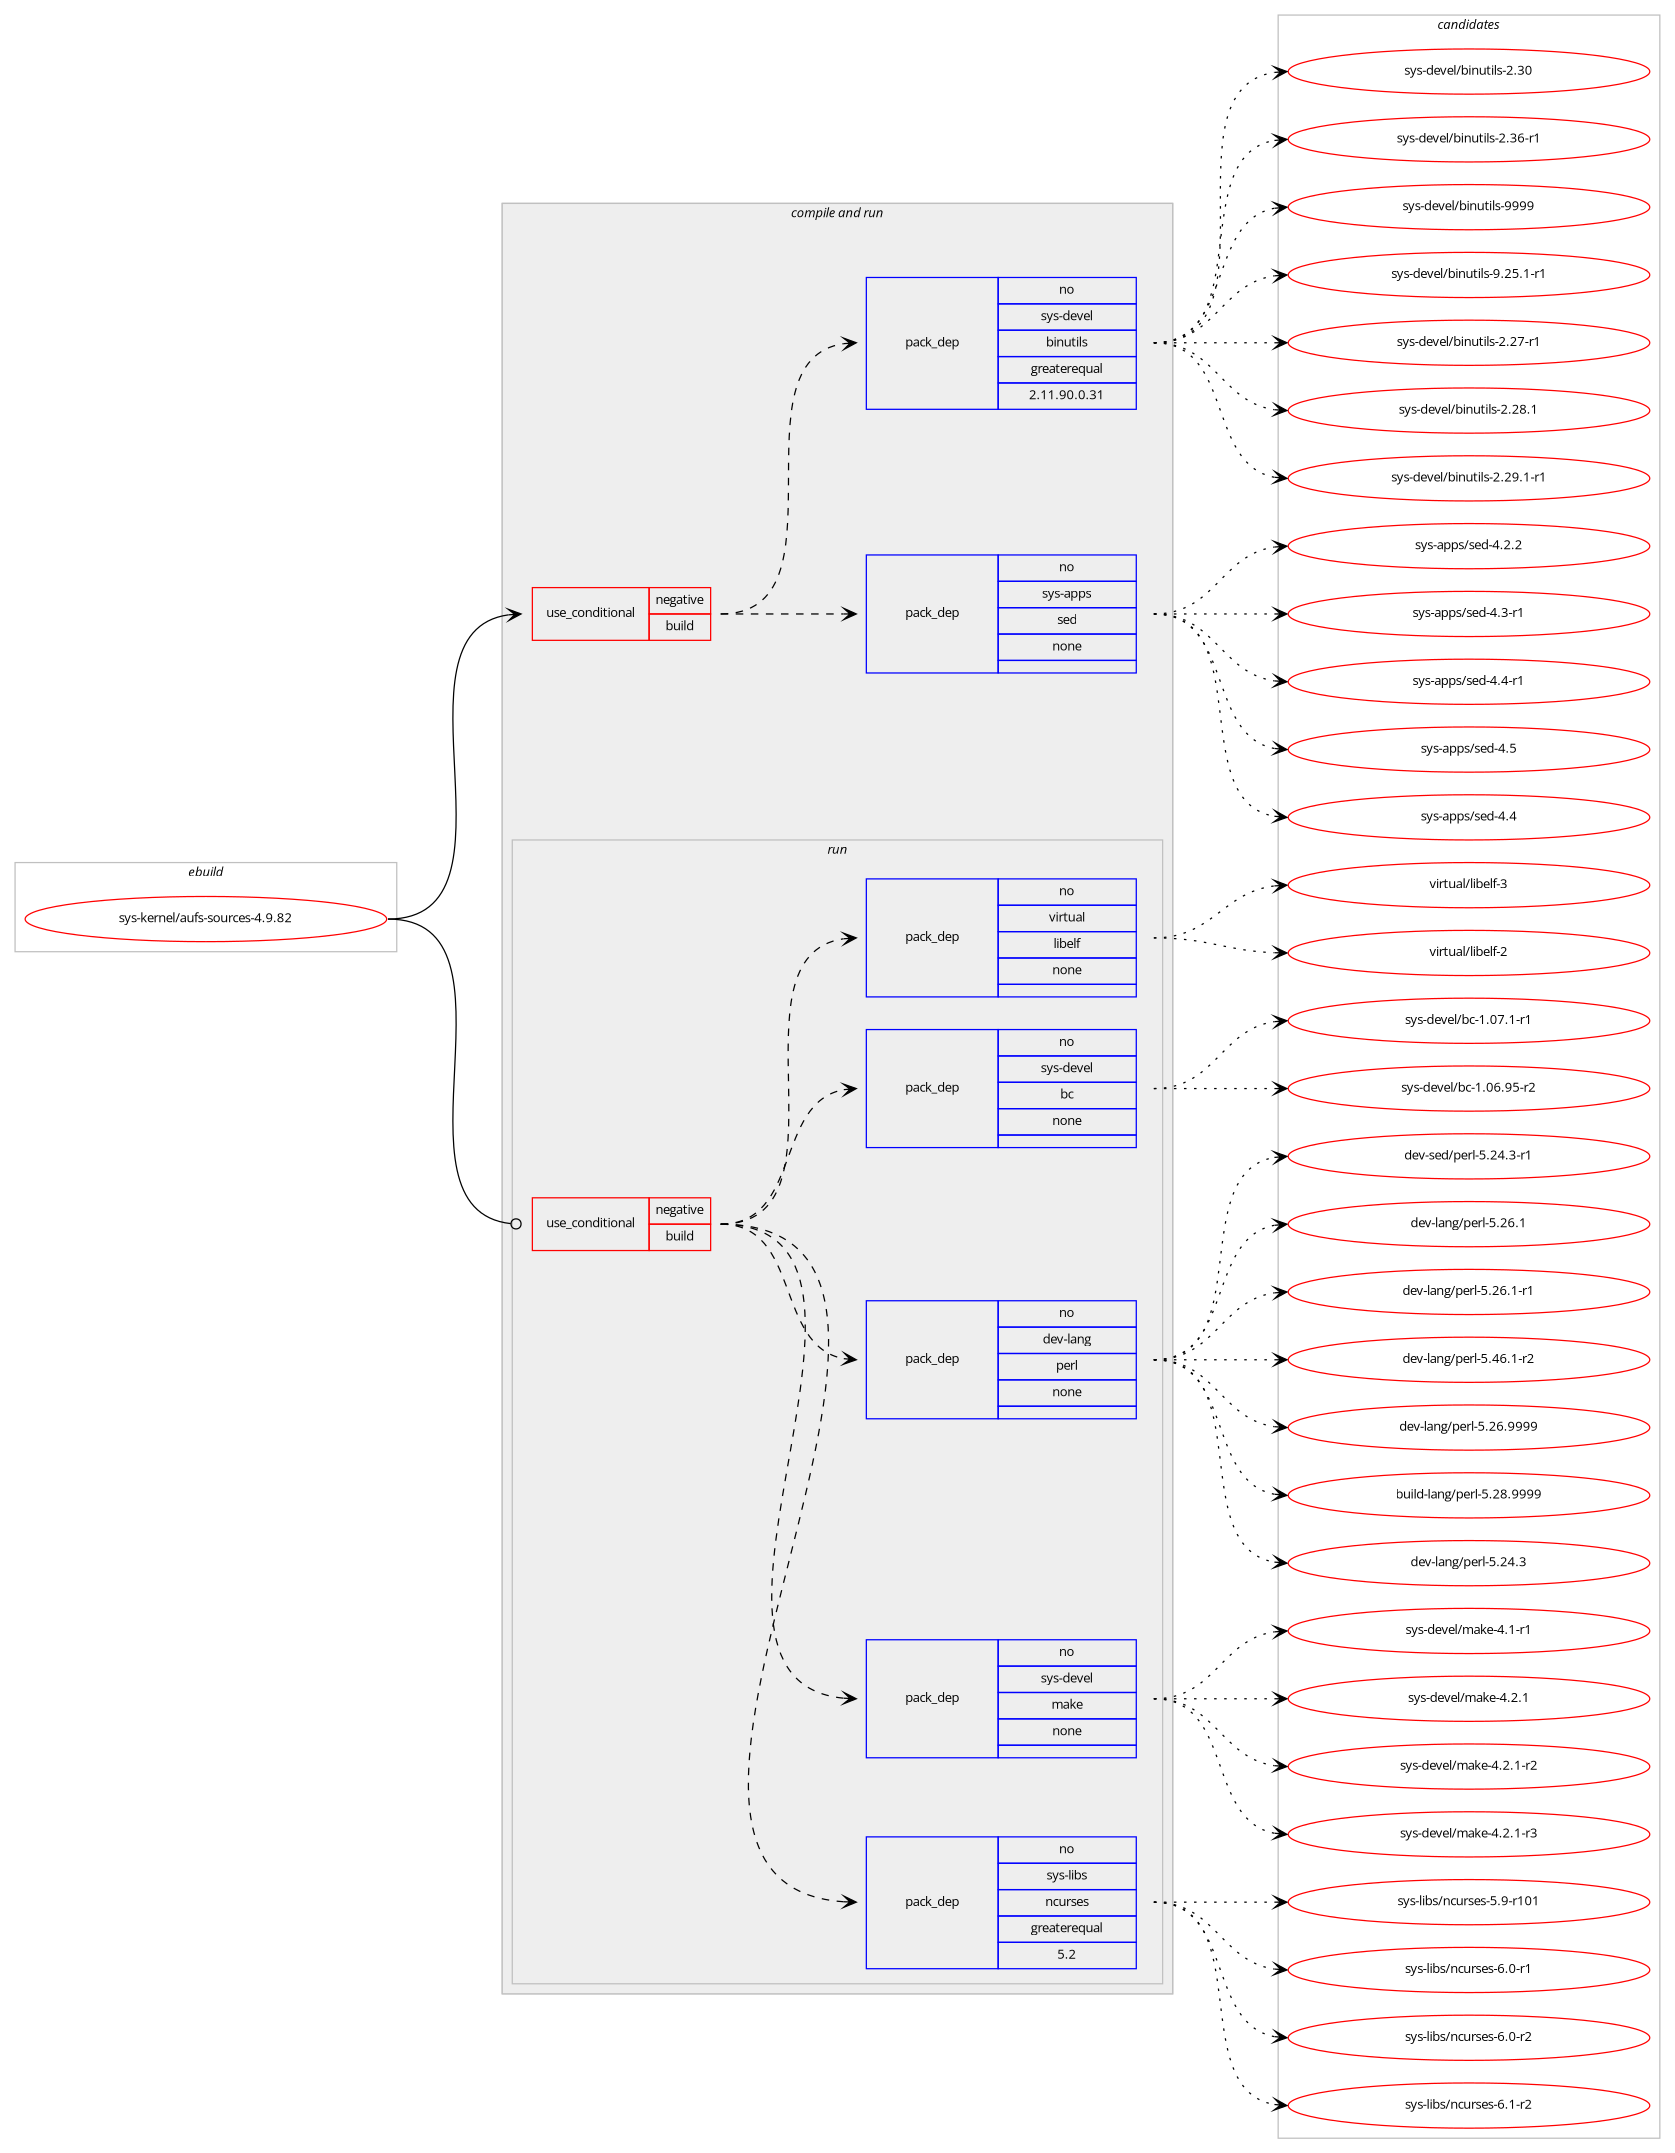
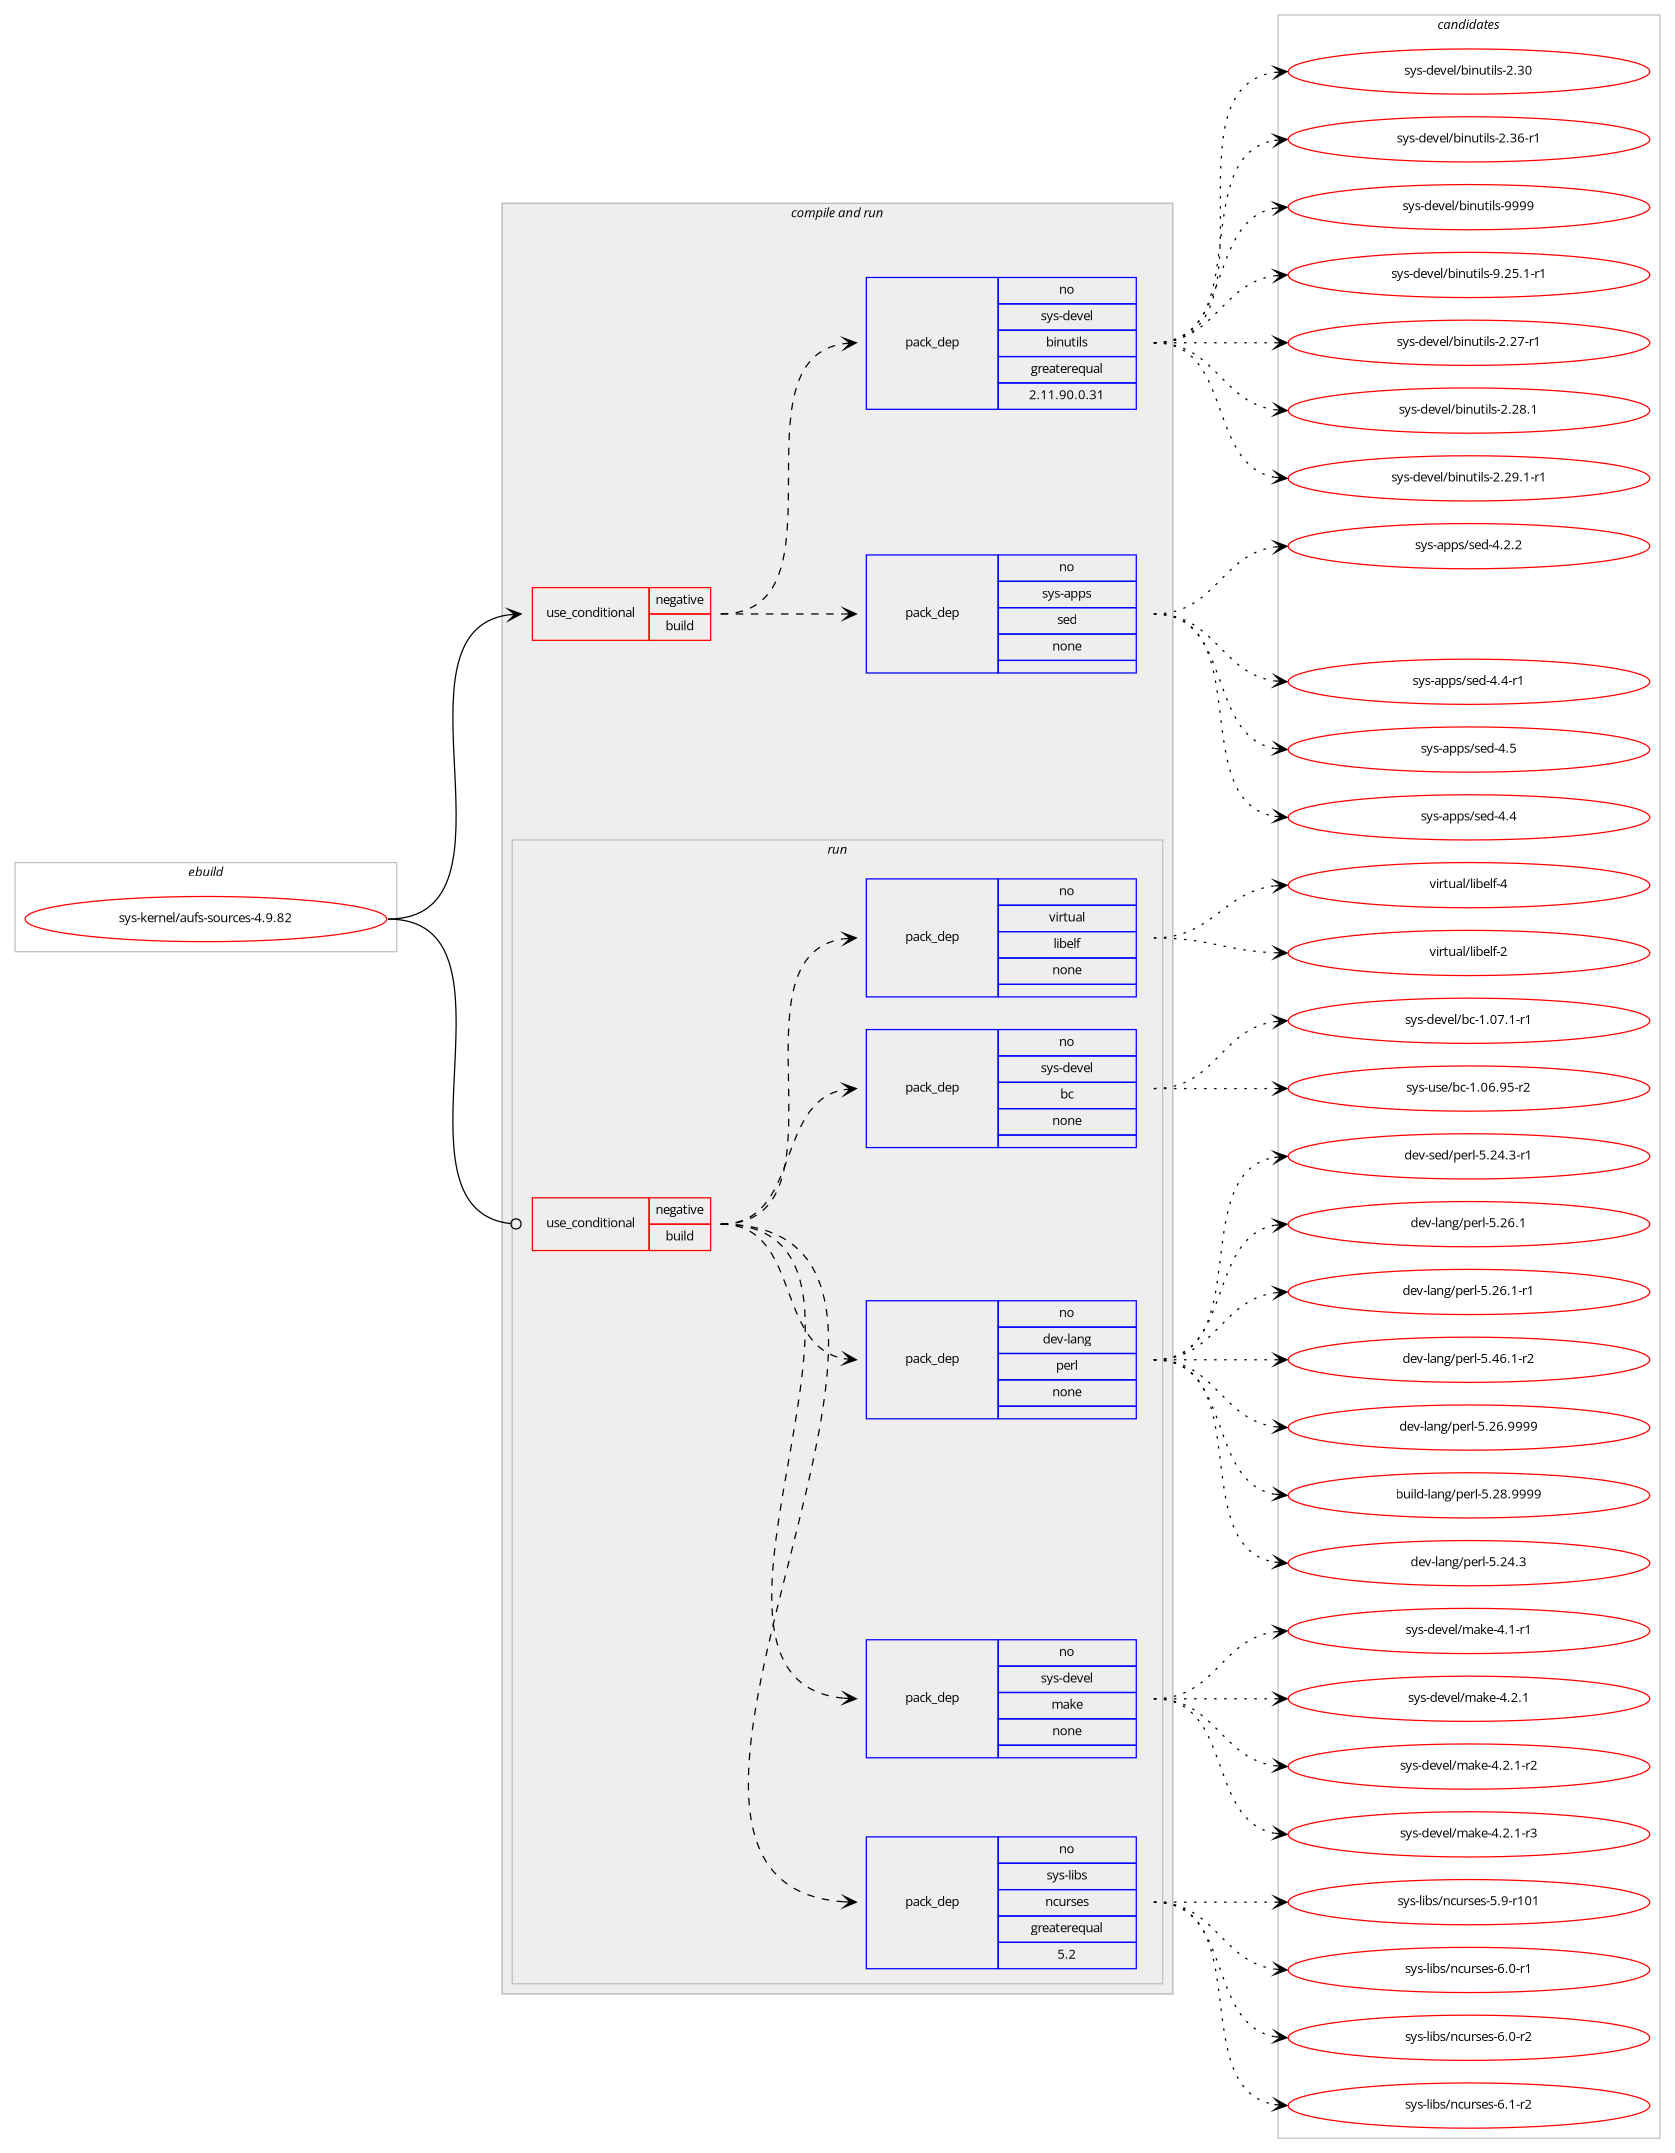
node "sys-apps/sed-4.3-r1": removed
node "virtual/libelf-3": label "virtual/libelf-3" -> "virtual/libelf-4"
node "sys-devel/bc-1.06.95-r2": label "sys-devel/bc-1.06.95-r2" -> "sys-use/bc-1.06.95-r2"
